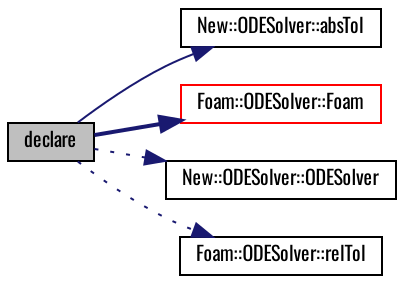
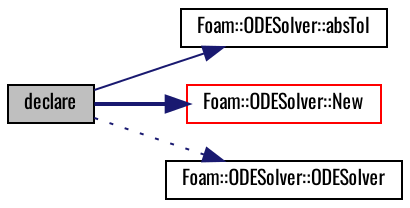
node "New::ODESolver::absTol": label "New::ODESolver::absTol" -> "Foam::ODESolver::absTol"
node "Foam::ODESolver::Foam": label "Foam::ODESolver::Foam" -> "Foam::ODESolver::New"
node "New::ODESolver::ODESolver": label "New::ODESolver::ODESolver" -> "Foam::ODESolver::ODESolver"
node "Foam::ODESolver::relTol": removed
